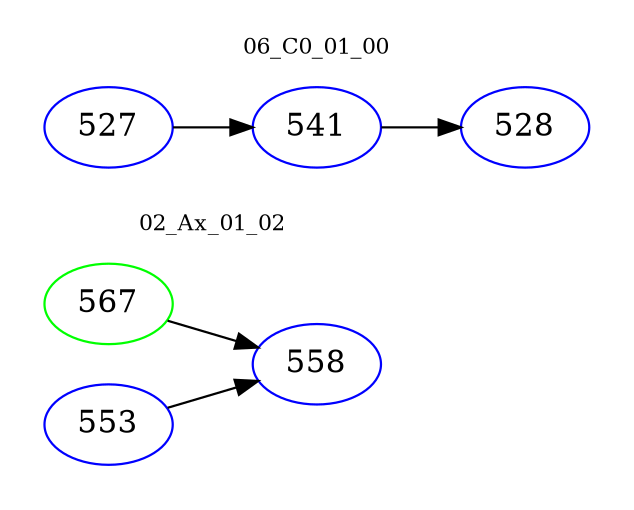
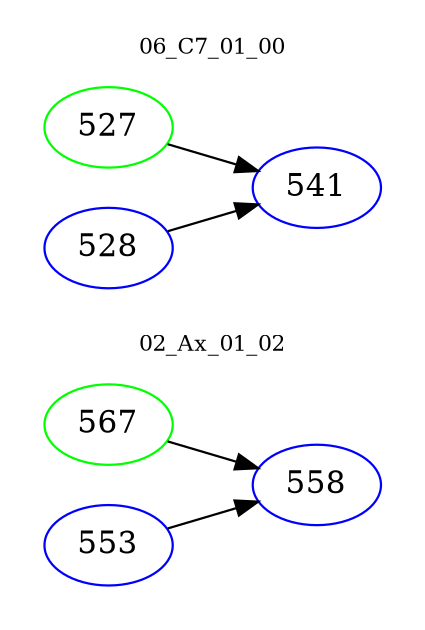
cluster "06_C0_01_00": label "06_C0_01_00" -> "06_C7_01_00"
node "527": color blue -> green
edge "541" -> "528": reversed
